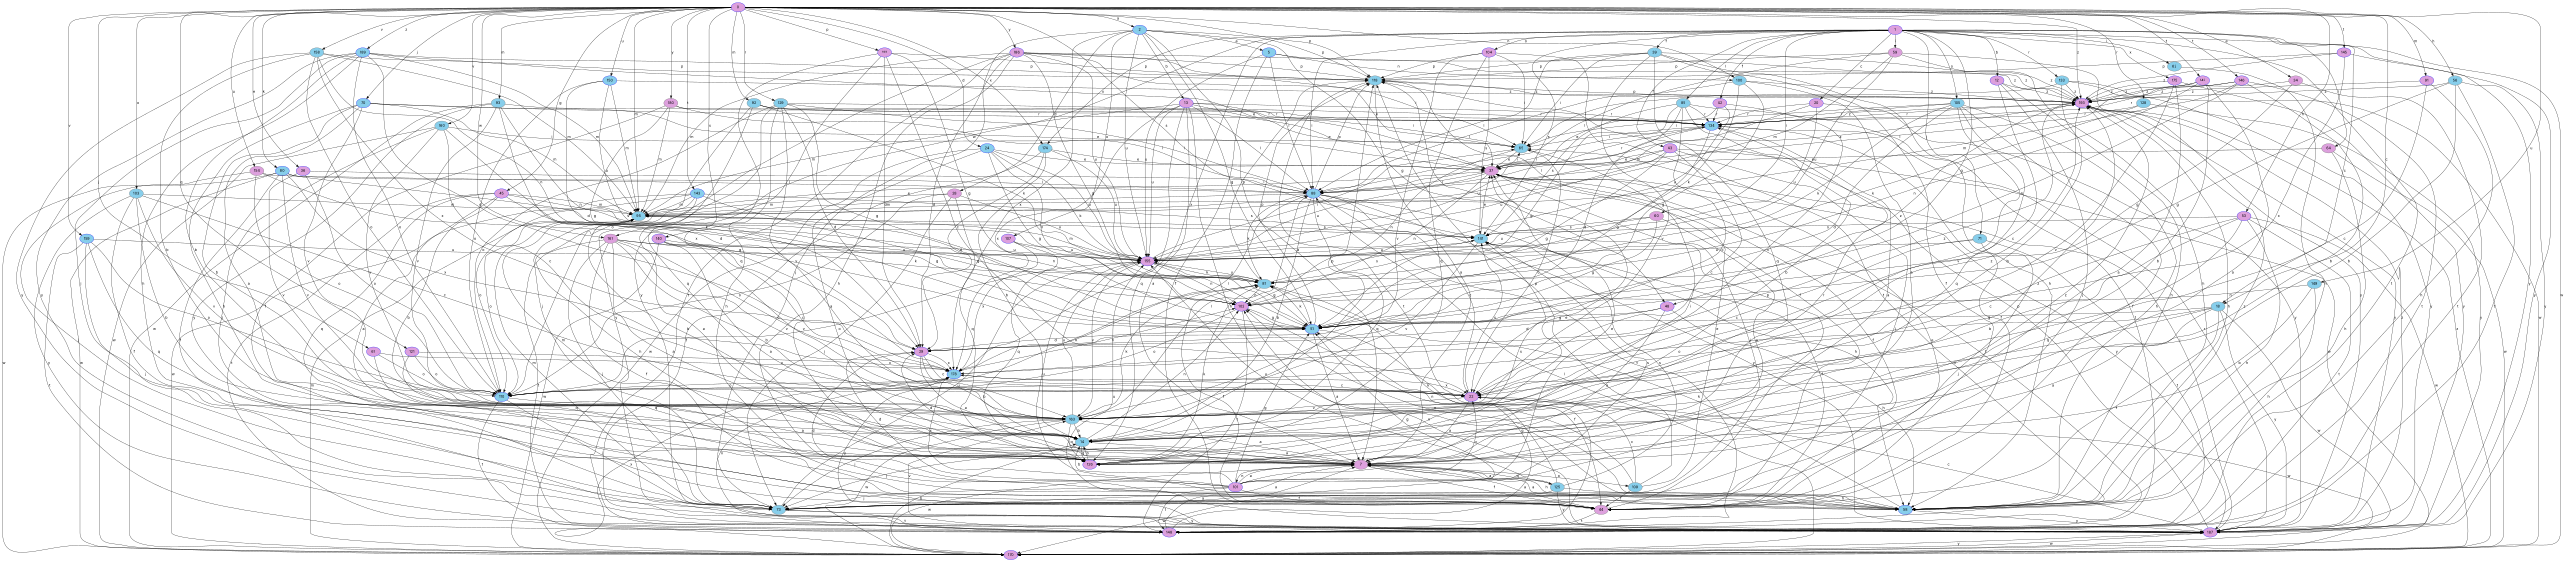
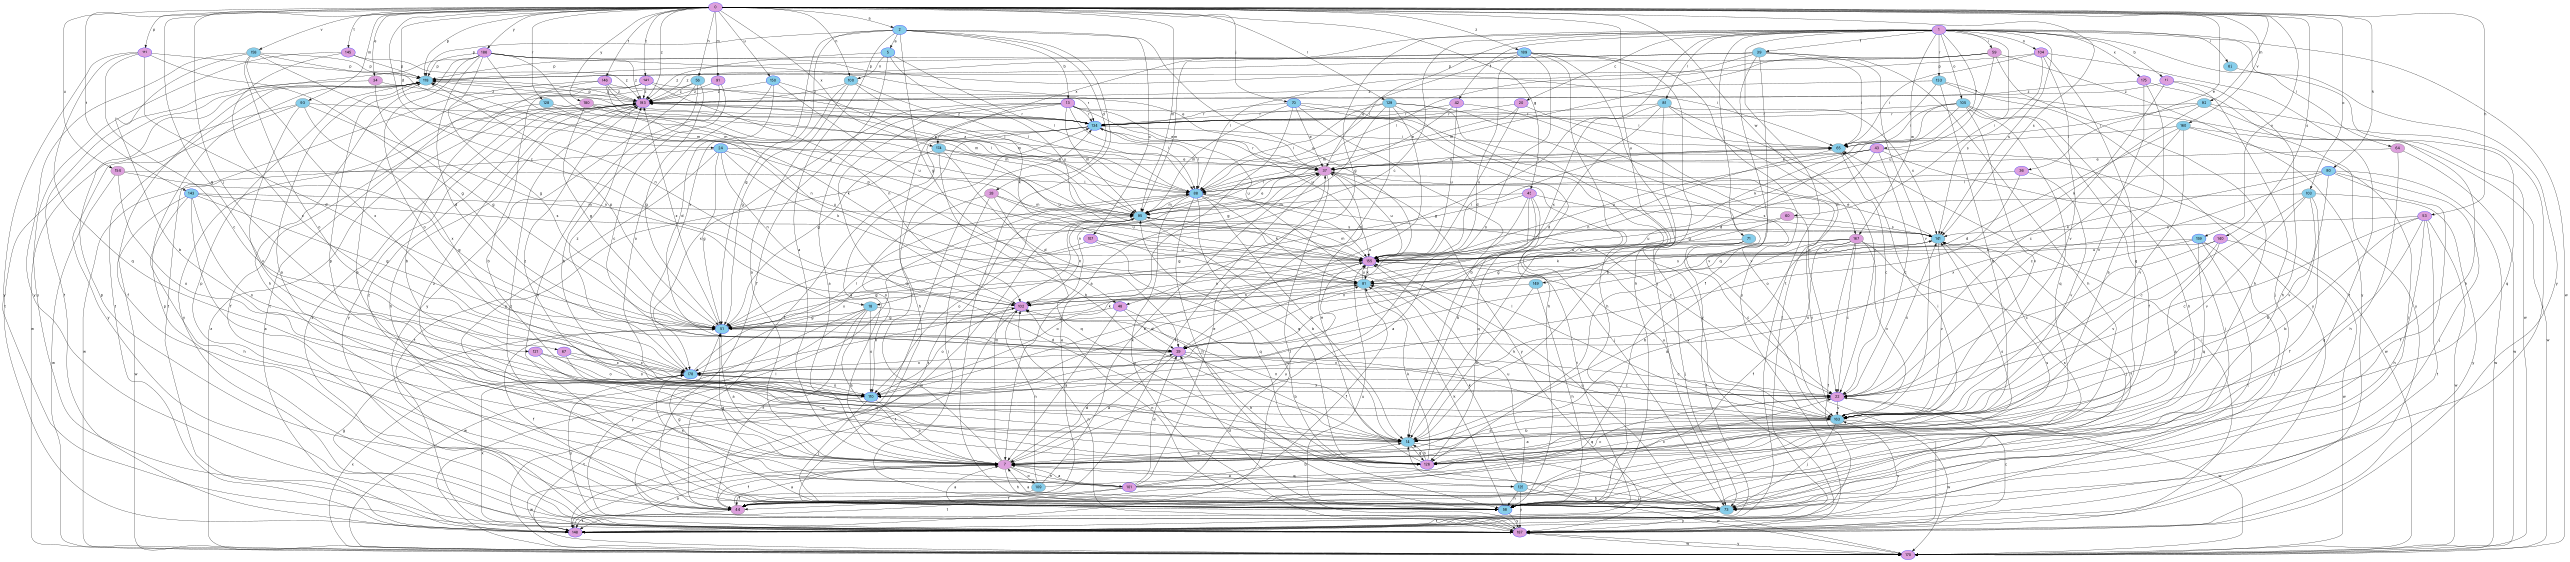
edge "60" -> "7": removed, label "a"
